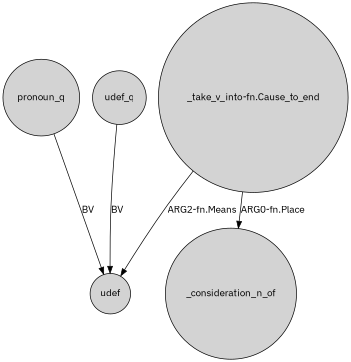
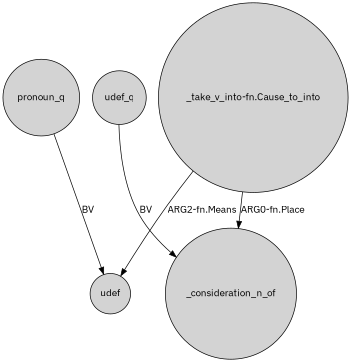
node "_take_v_into-fn.Cause_to_end": label "_take_v_into-fn.Cause_to_end" -> "_take_v_into-fn.Cause_to_into"
edge "udef_q" -> "udef": now "udef_q" -> "_consideration_n_of"
